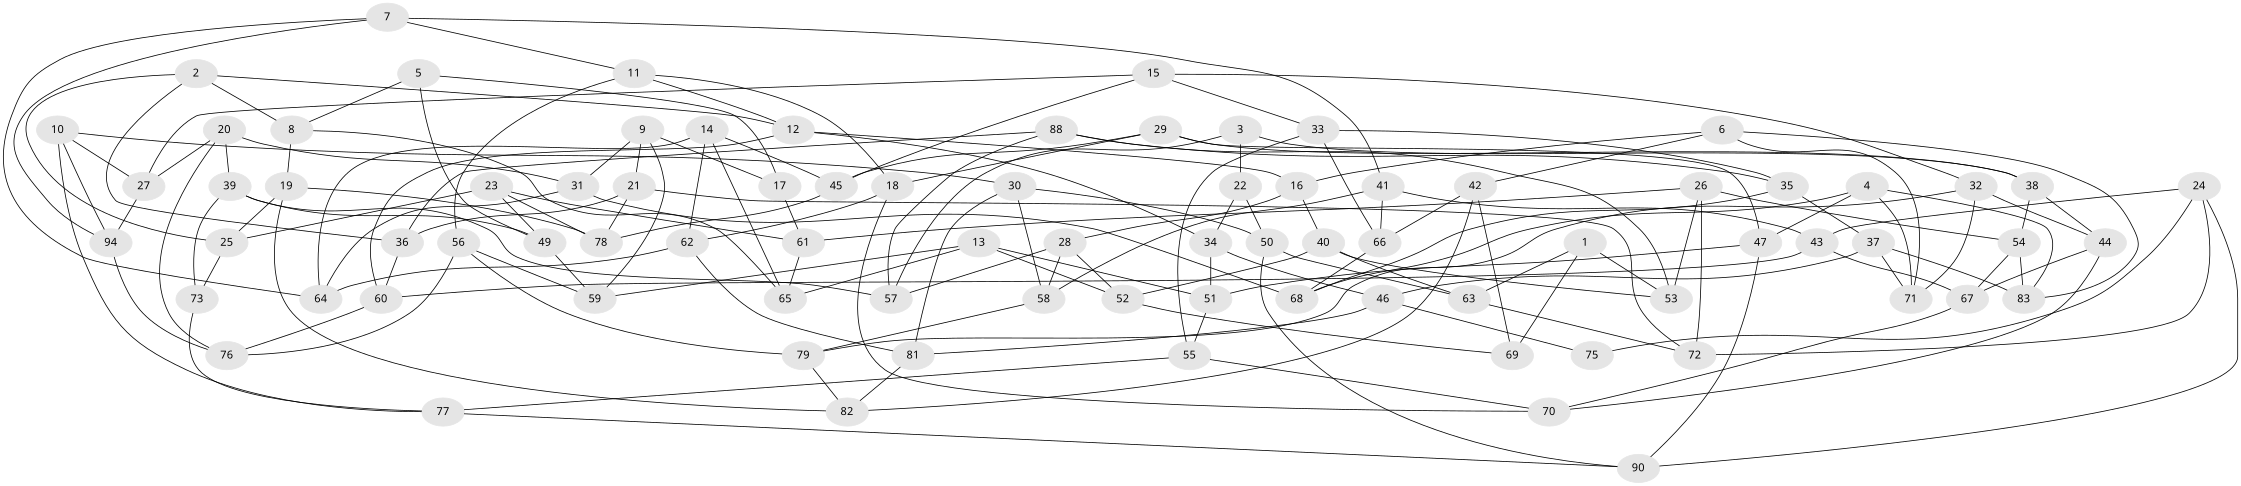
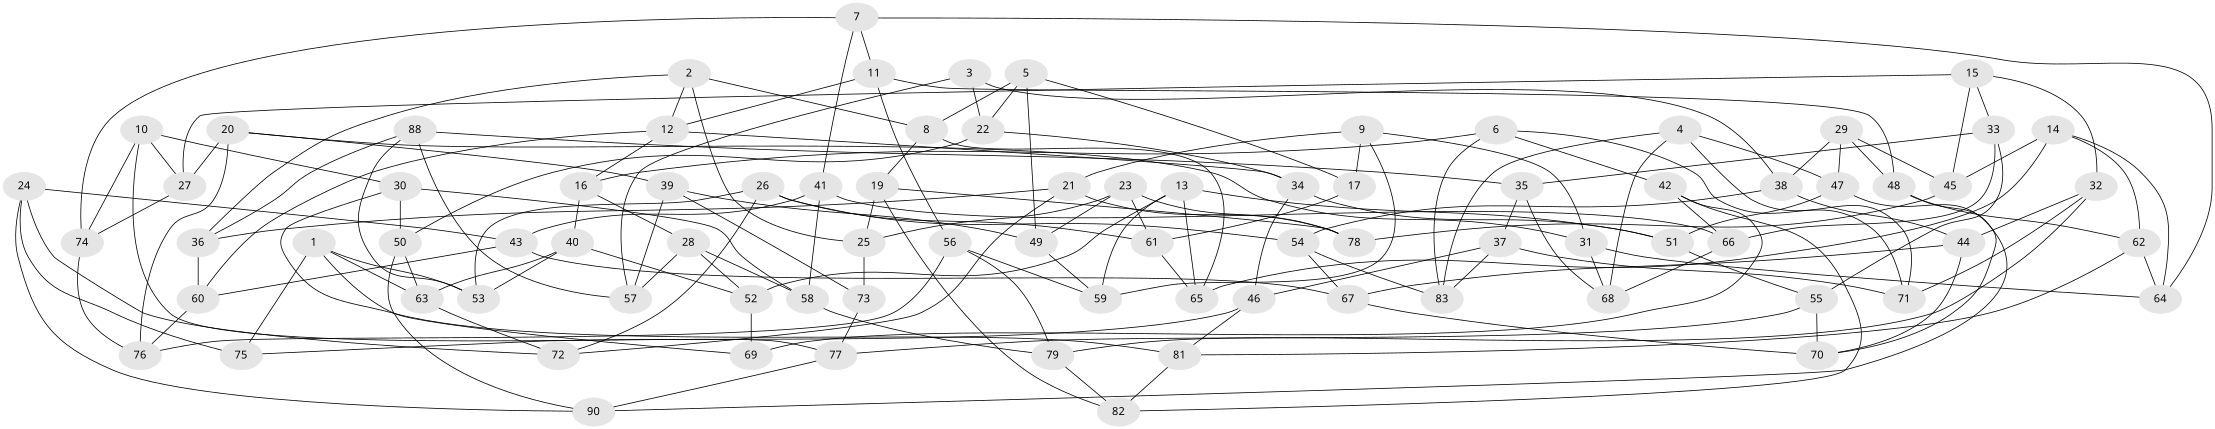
edge "5" -- "22": added
node "18": label "18" -> "48"
node "94": label "94" -> "74"
edge "1" -- "75": added
